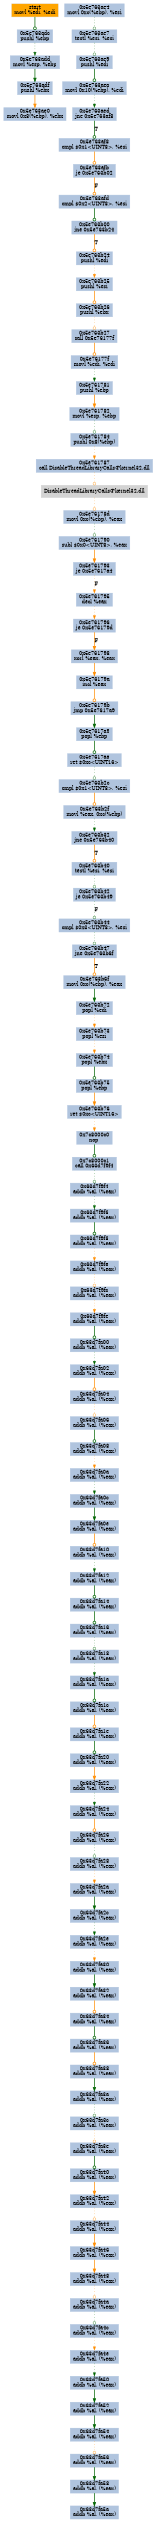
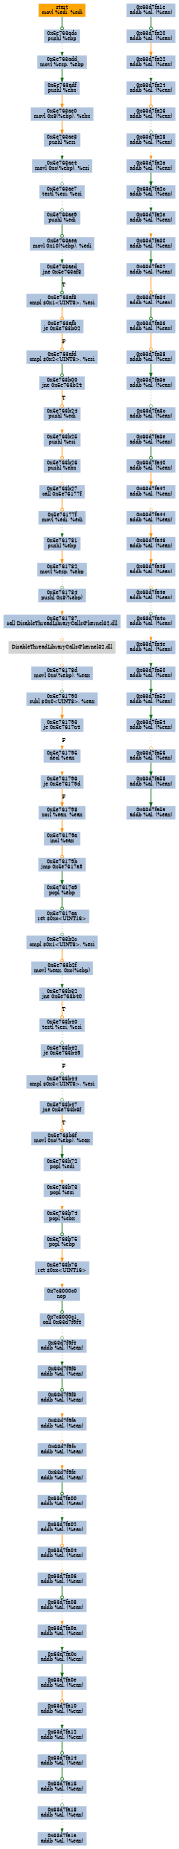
node "0x5e763ae3 pushl %esi": added
node "0x63d7fa1c addb %al, (%eax)": removed
